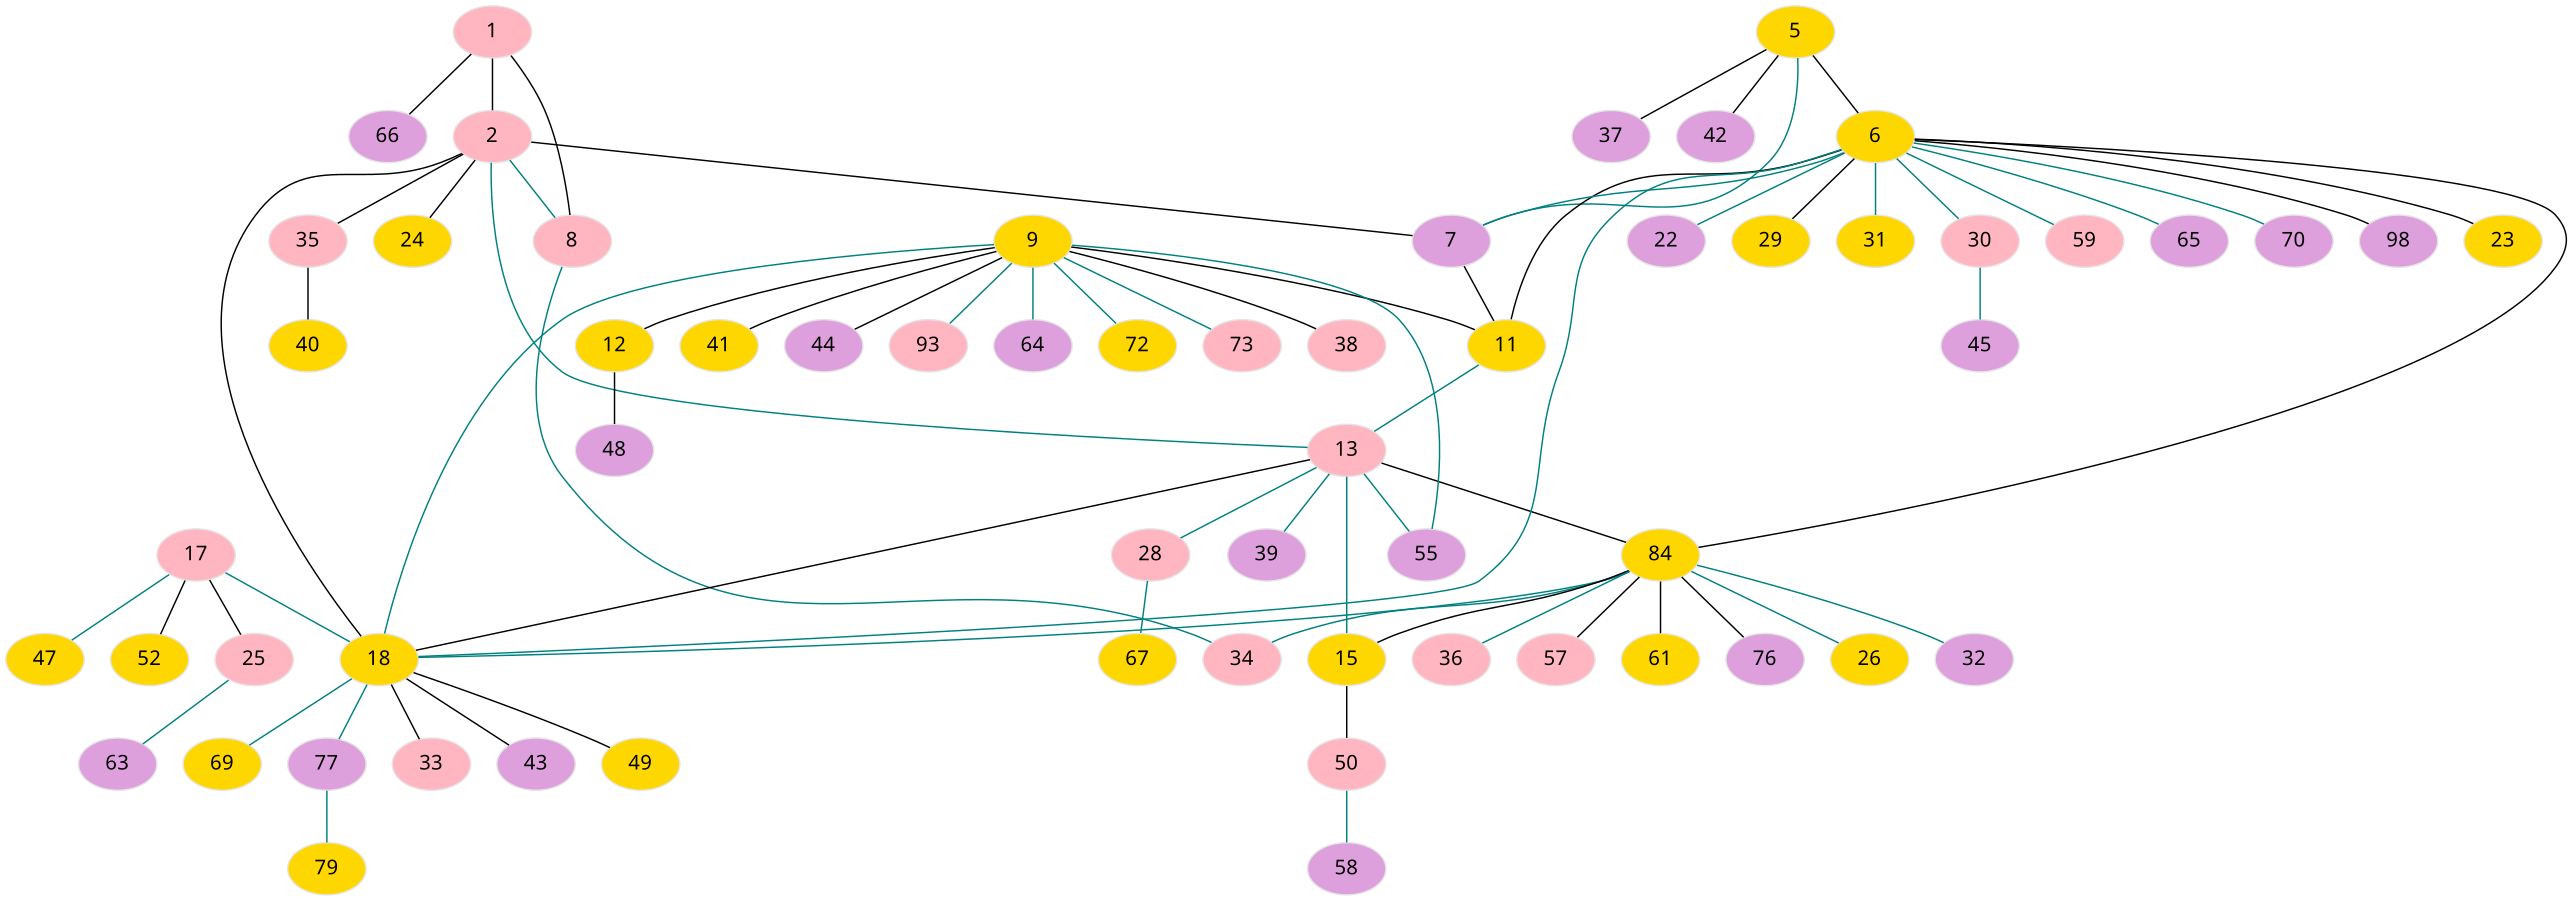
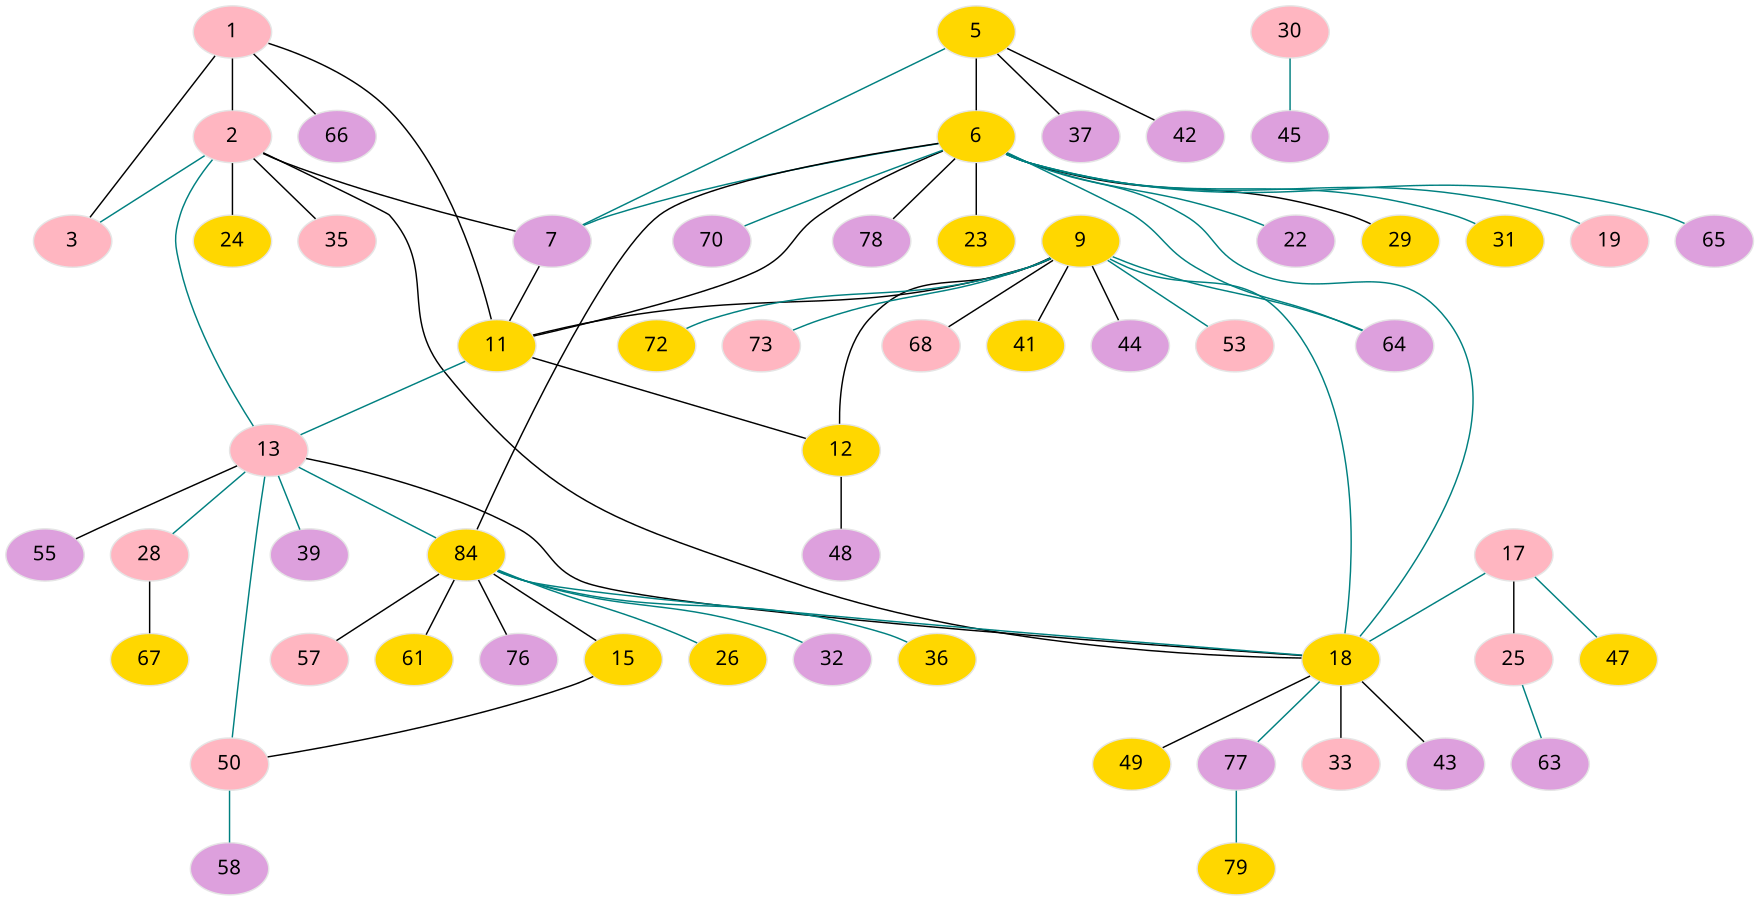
edge "1" -- "11": added
edge "6" -- "30": now "6" -- "64"
node "8": label "8" -> "3"
node "59": label "59" -> "19"
node "98": label "98" -> "78"
edge "9" -- "55": removed
node "40": removed
node "93": label "93" -> "53"
node "38": label "38" -> "68"
edge "11" -- "12": added
edge "13" -- "55": color teal -> black
edge "13" -- "84": color black -> teal
edge "13" -- "15": now "13" -- "50"
edge "28" -- "67": color teal -> black
node "52": removed
node "34": removed
node "36": fillcolor lightpink -> gold
node "69": removed
